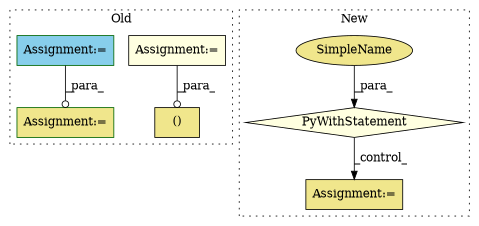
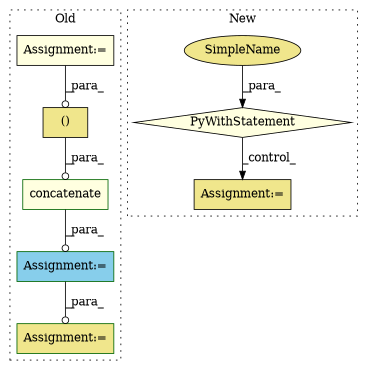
node "concatenate": added
